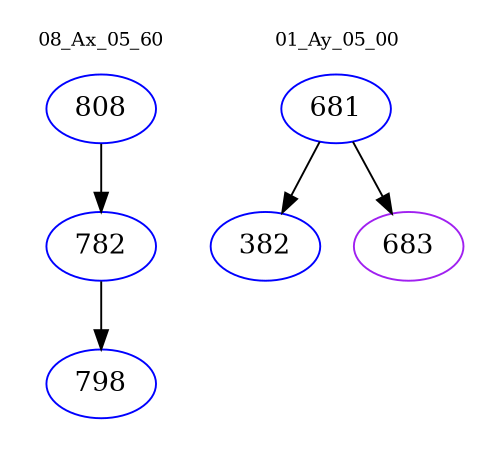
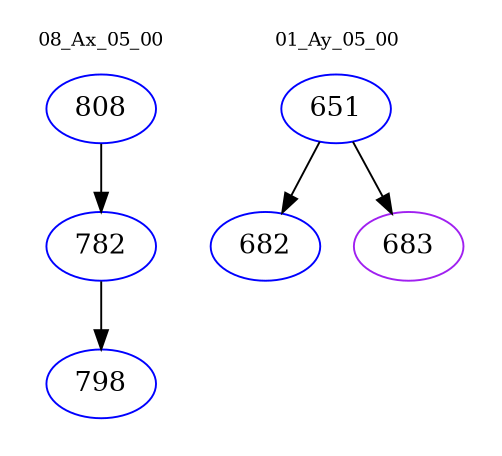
cluster "08_Ax_05_60": label "08_Ax_05_60" -> "08_Ax_05_00"
node "681": label "681" -> "651"
node "382": label "382" -> "682"
